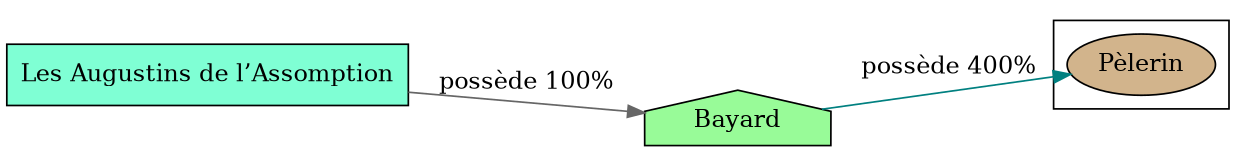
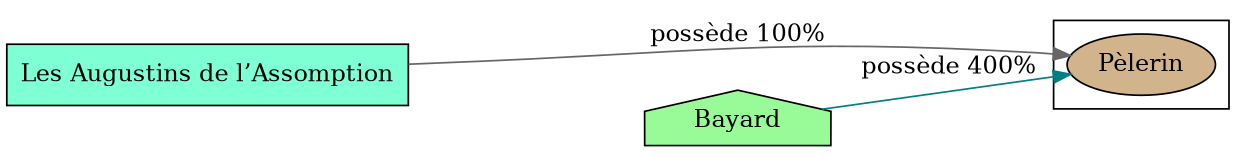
edge "Les Augustins de l’Assomption" -> "Bayard": now "Les Augustins de l’Assomption" -> "Pèlerin"
